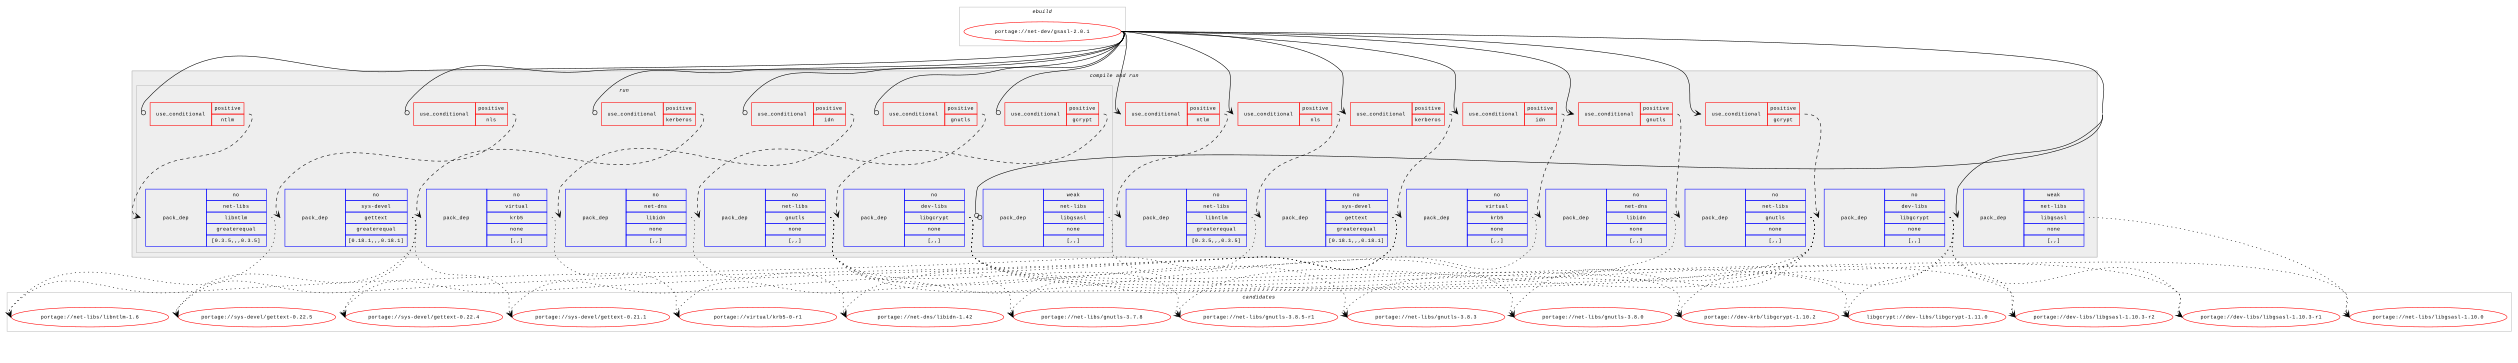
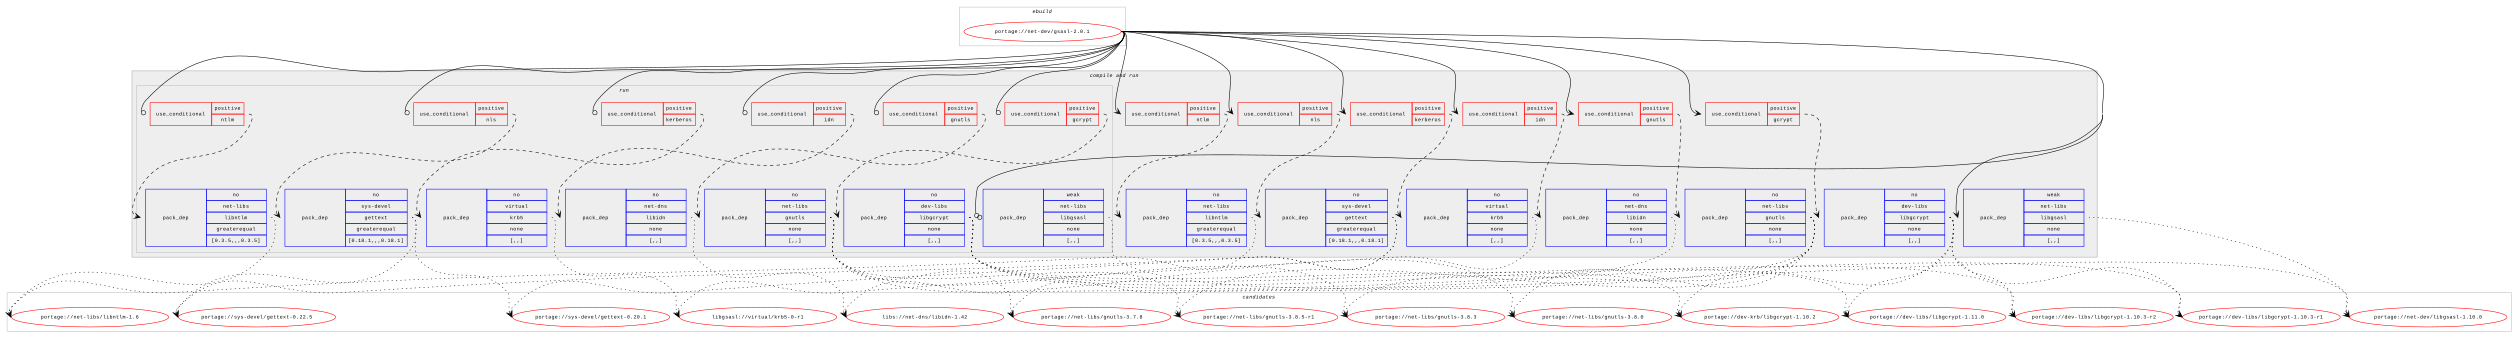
node "portage://sys-devel/gettext-0.22.4": removed
node "portage://sys-devel/gettext-0.21.1": label "portage://sys-devel/gettext-0.21.1" -> "portage://sys-devel/gettext-0.20.1"
node "portage://virtual/krb5-0-r1": label "portage://virtual/krb5-0-r1" -> "libgsasl://virtual/krb5-0-r1"
node "portage://net-dns/libidn-1.42": label "portage://net-dns/libidn-1.42" -> "libs://net-dns/libidn-1.42"
node "libgcrypt://dev-libs/libgcrypt-1.11.0": label "libgcrypt://dev-libs/libgcrypt-1.11.0" -> "portage://dev-libs/libgcrypt-1.11.0"
node "portage://dev-libs/libgsasl-1.10.3-r2": label "portage://dev-libs/libgsasl-1.10.3-r2" -> "portage://dev-libs/libgcrypt-1.10.3-r2"
node "portage://dev-libs/libgsasl-1.10.3-r1": label "portage://dev-libs/libgsasl-1.10.3-r1" -> "portage://dev-libs/libgcrypt-1.10.3-r1"
node "portage://net-libs/libgsasl-1.10.0": label "portage://net-libs/libgsasl-1.10.0" -> "portage://net-dev/libgsasl-1.10.0"
